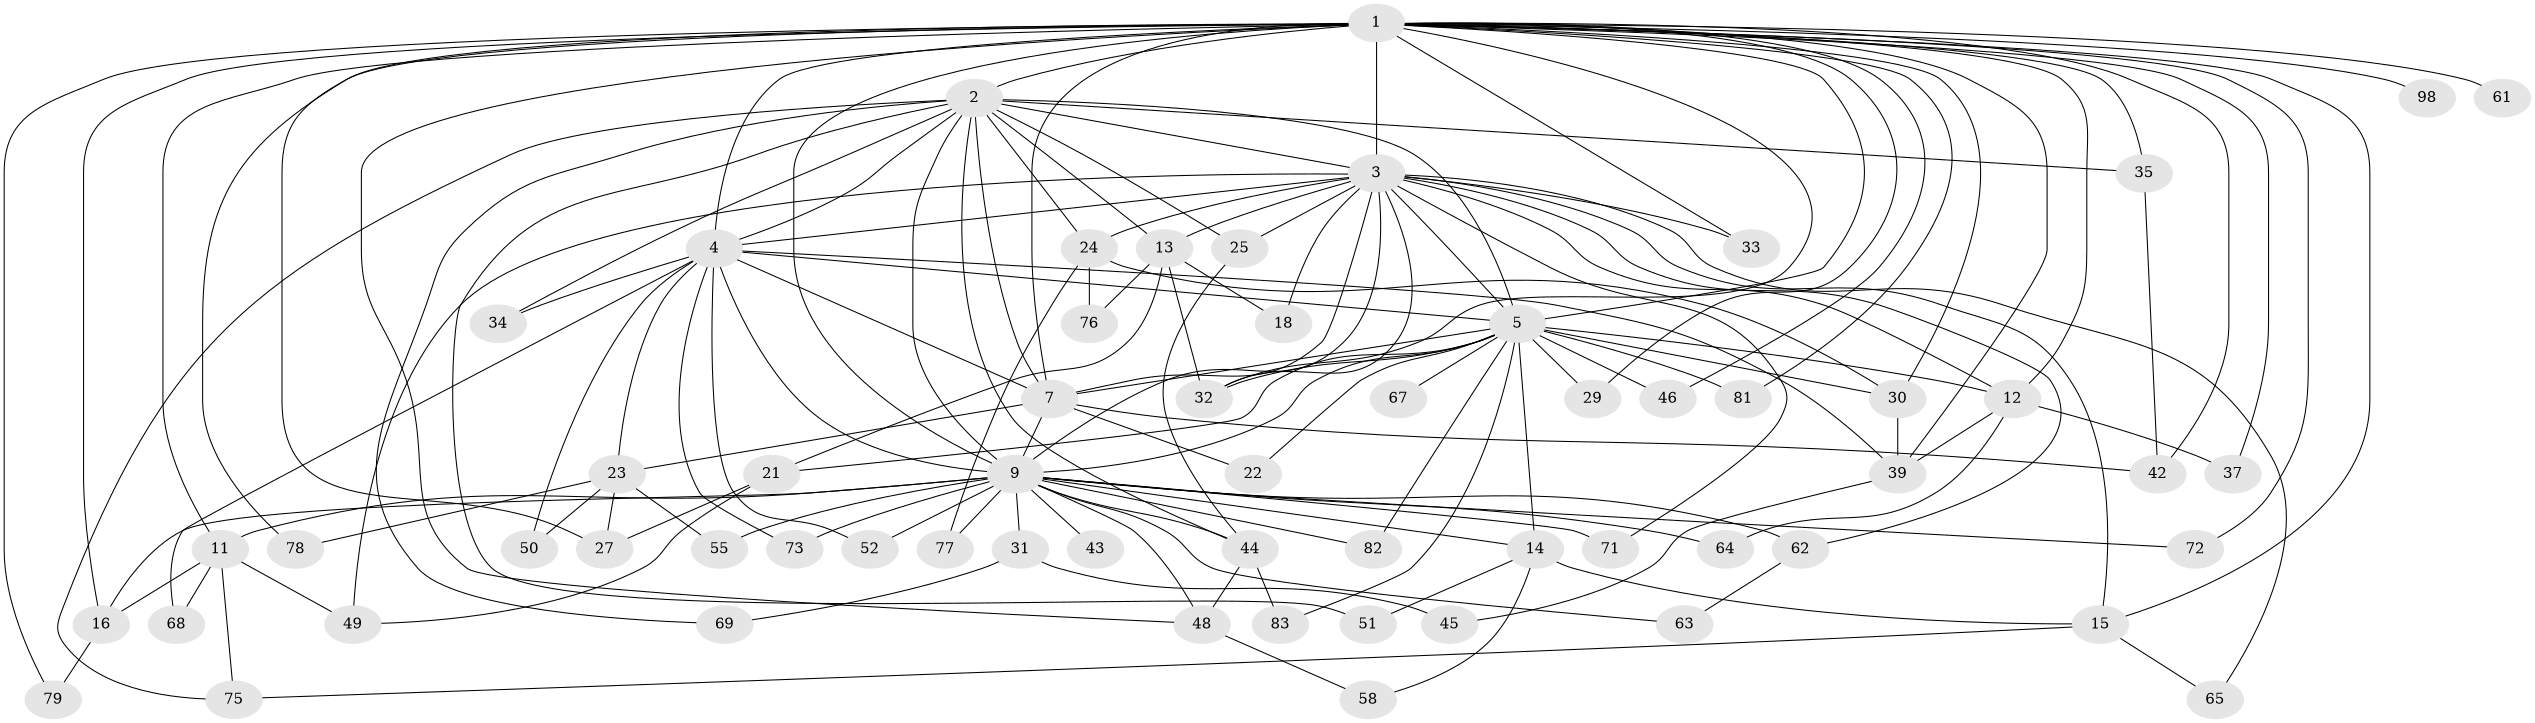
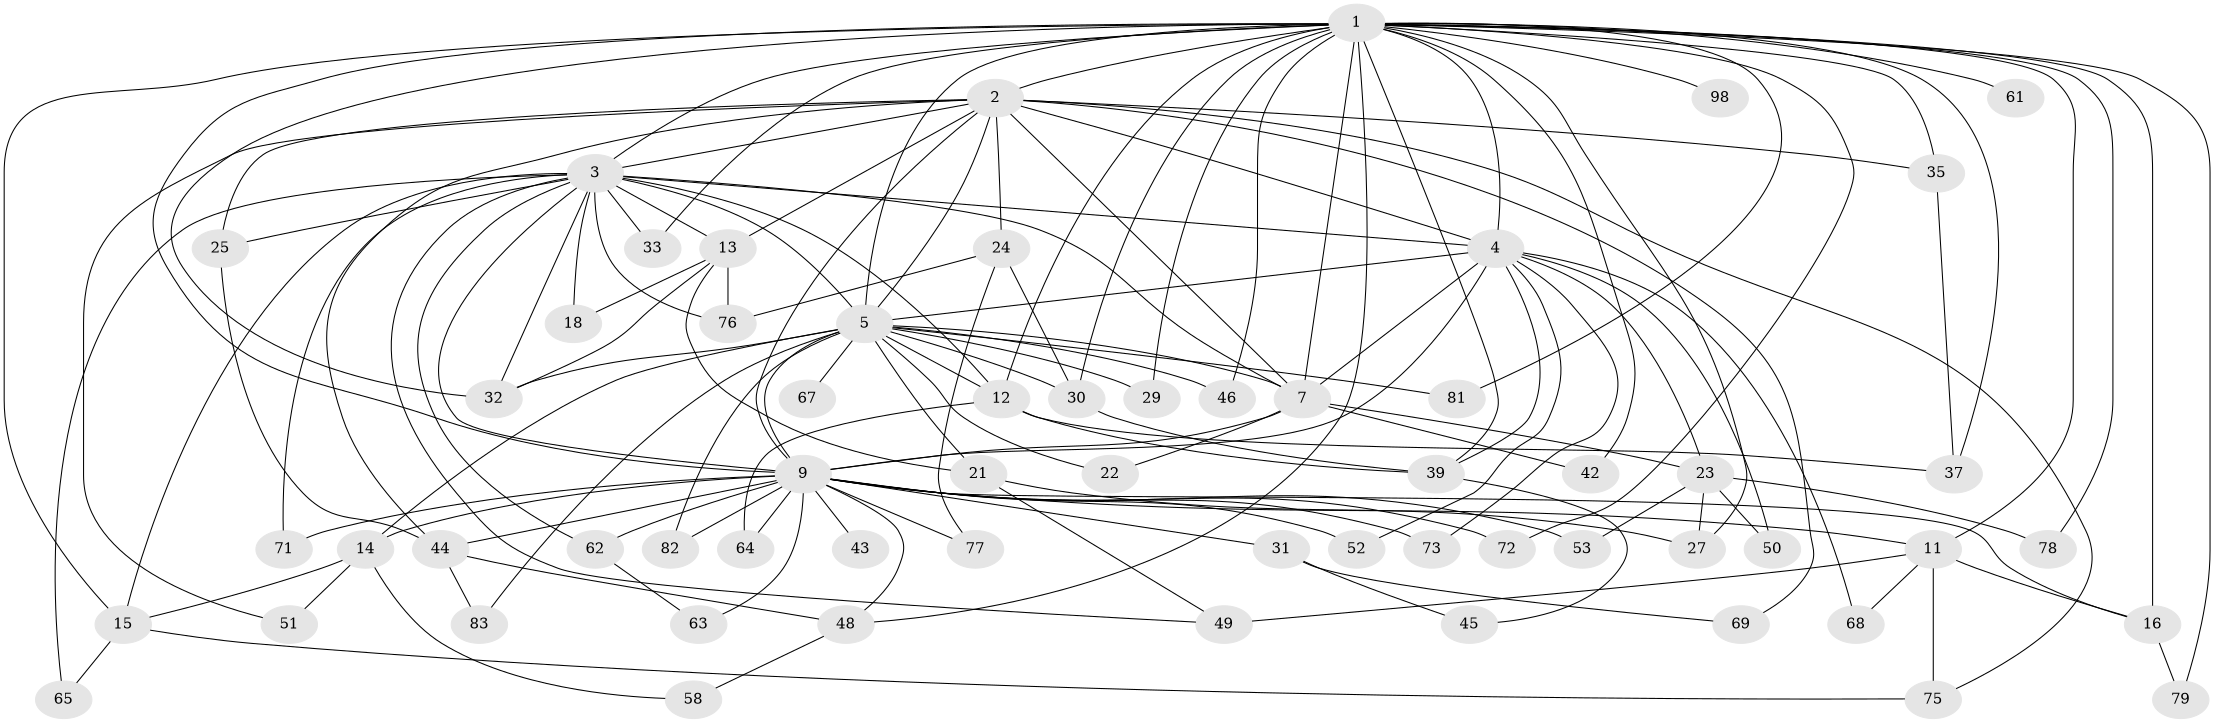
edge "3" -- "24": now "3" -- "76"
node "34": removed
edge "35" -- "42": now "35" -- "37"
node "55": label "55" -> "53"
